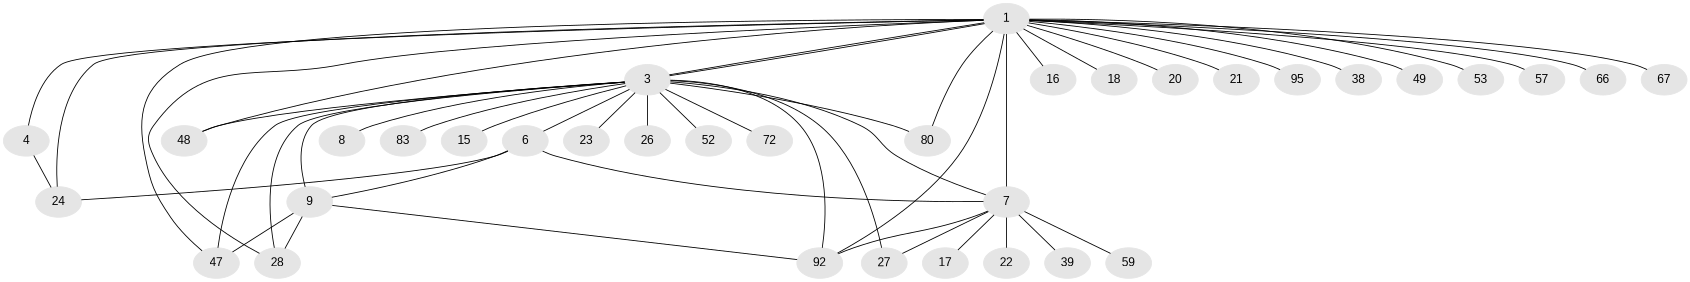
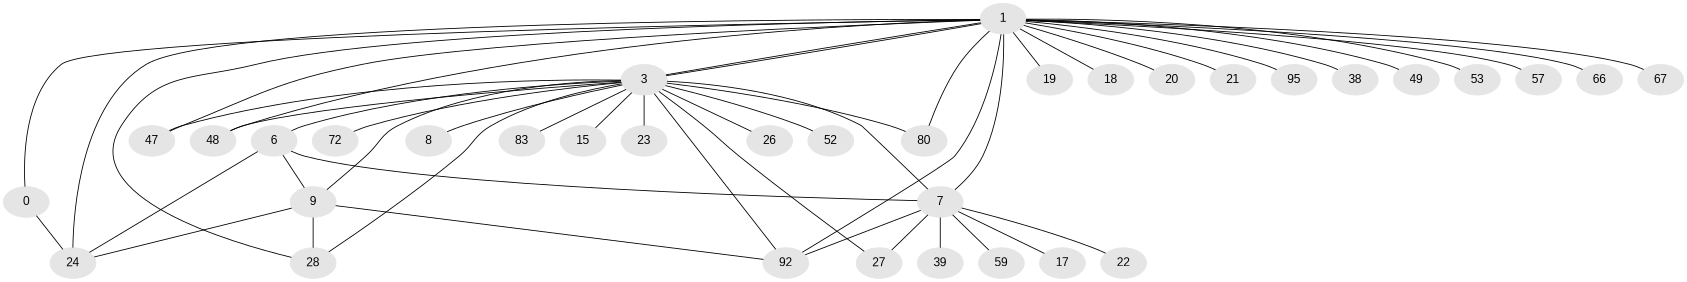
node "16": label "16" -> "19"
node "4": label "4" -> "0"
edge "9" -- "47": now "9" -- "24"
